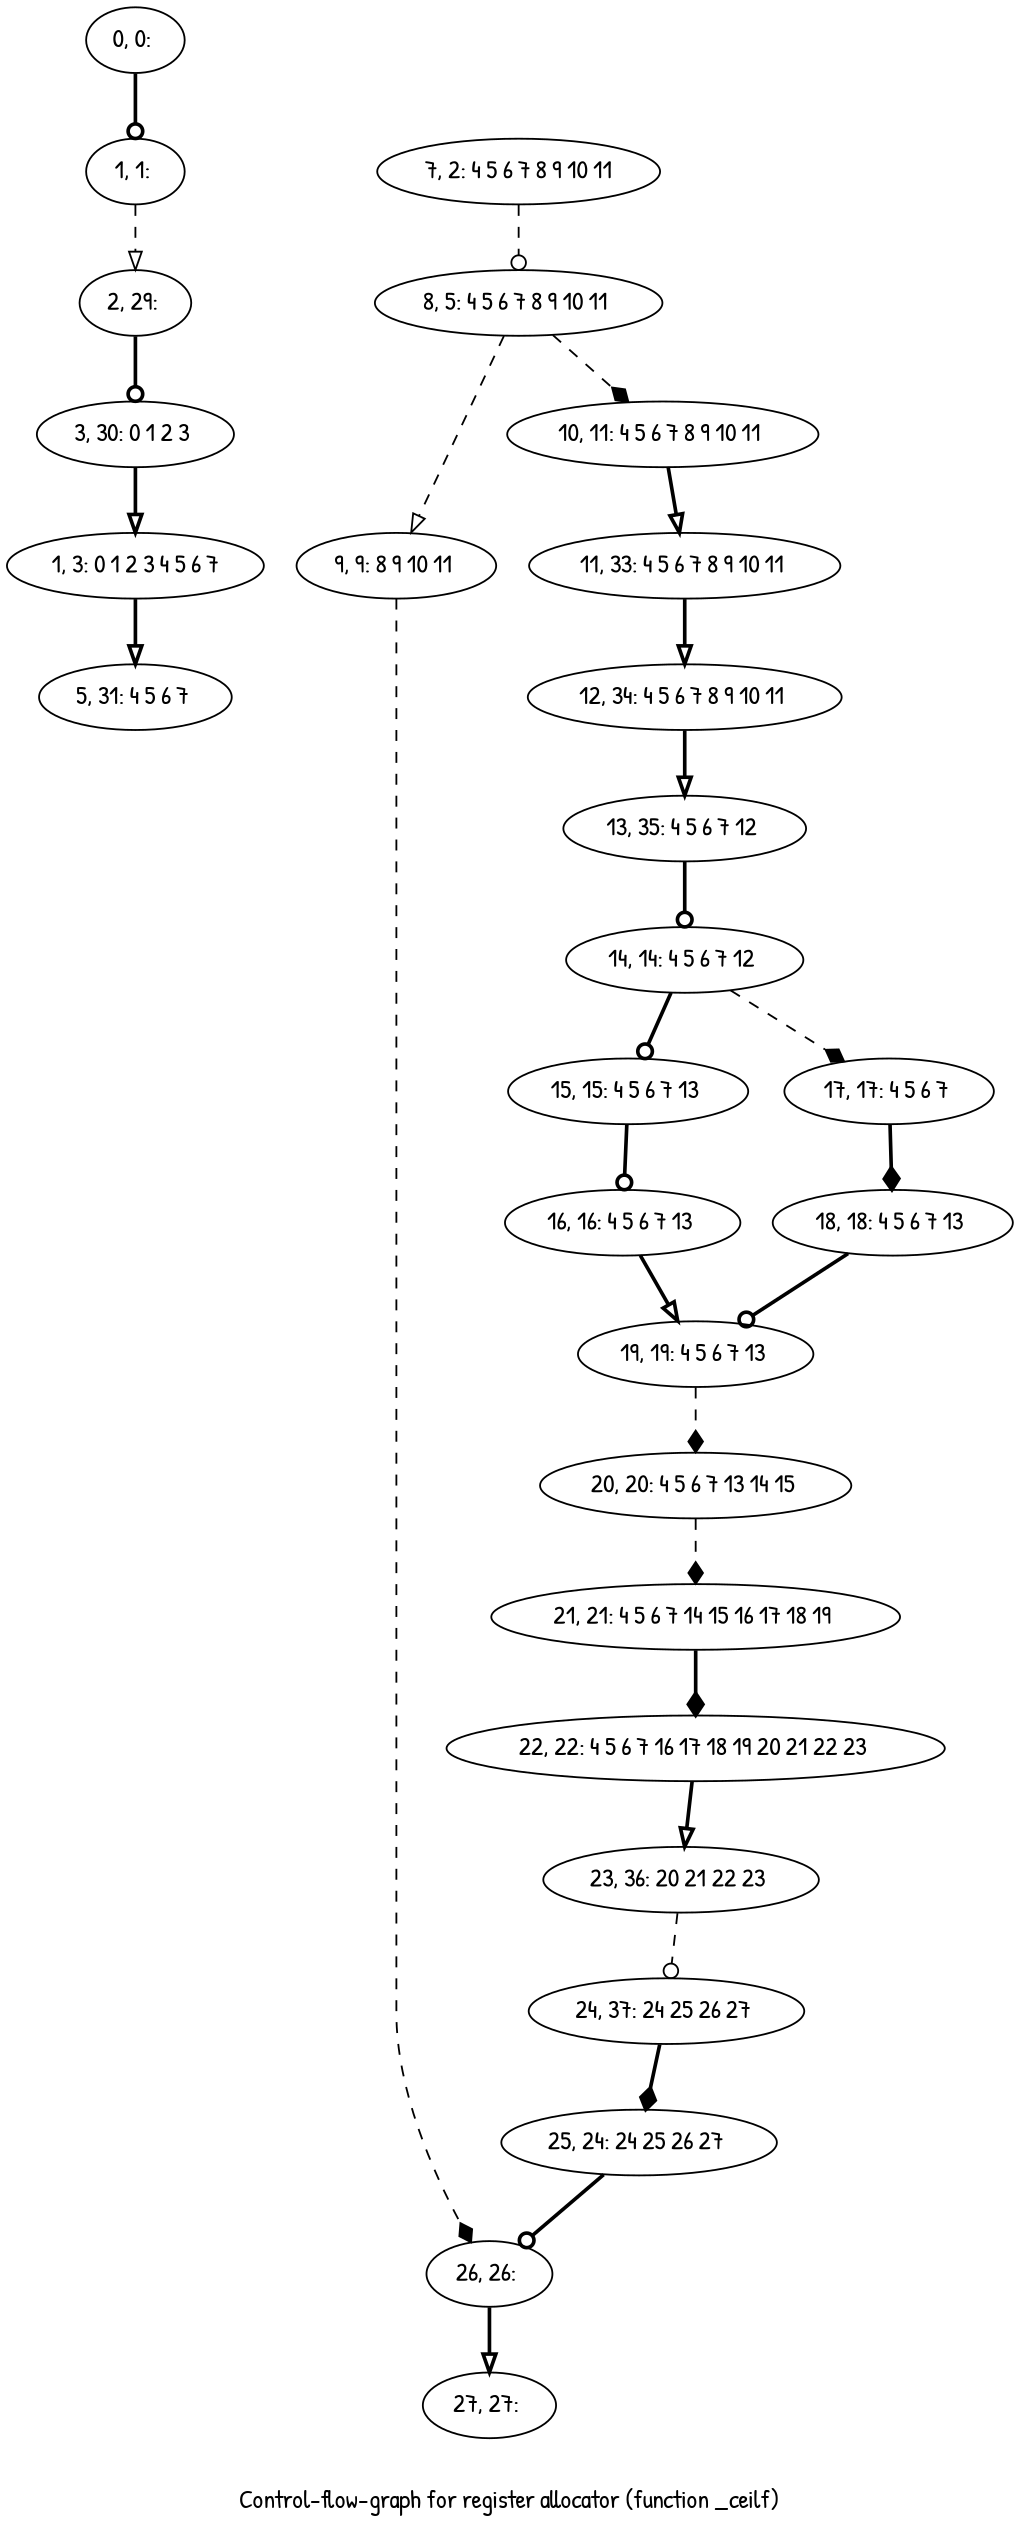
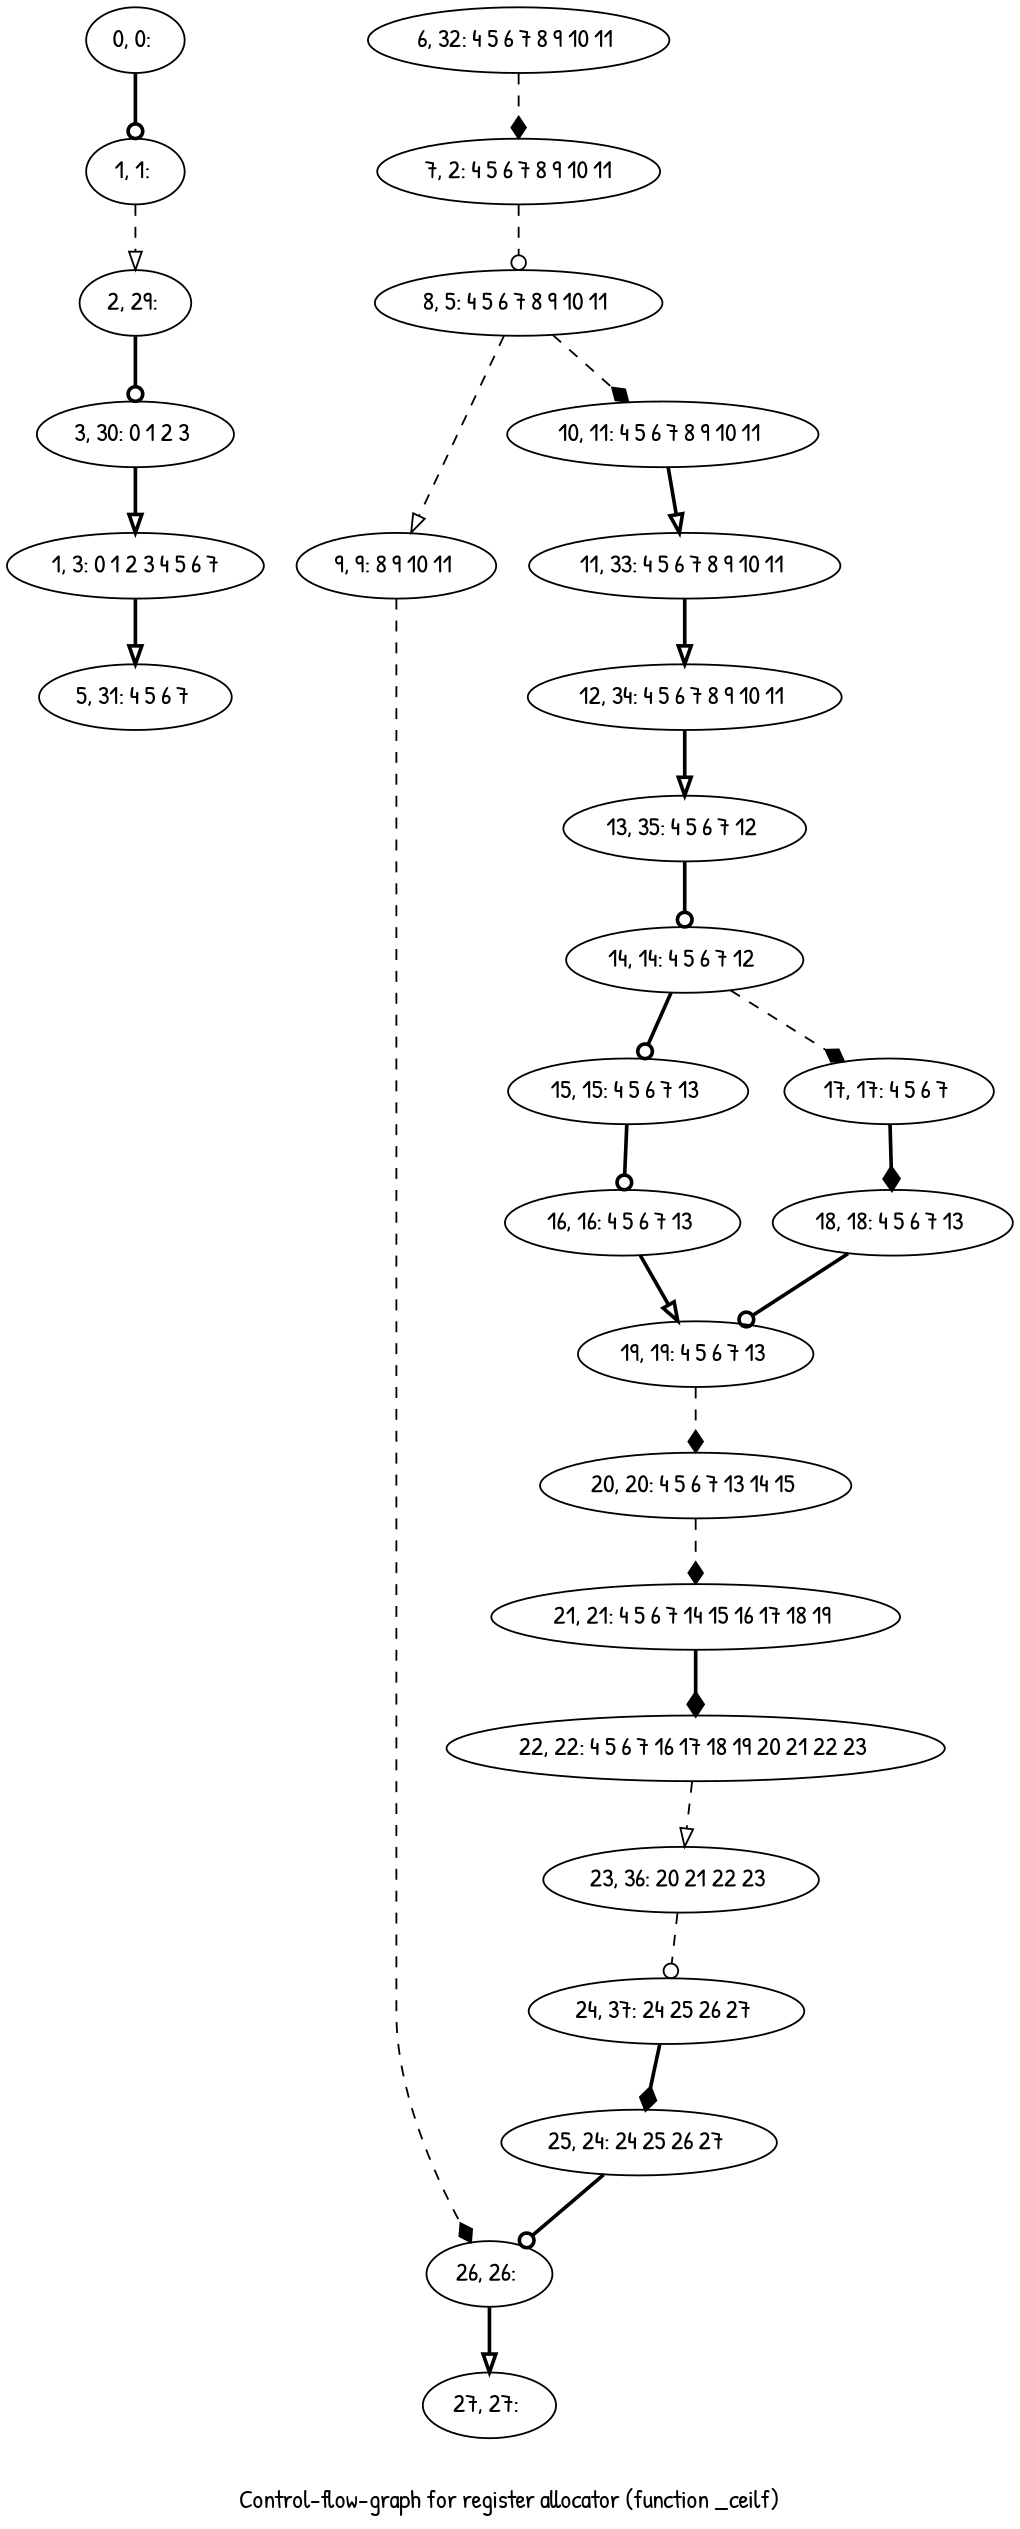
node "6, 32: 4 5 6 7 8 9 10 11": added
edge "22, 22: 4 5 6 7 16 17 18 19 20 21 22 23" -> "23, 36: 20 21 22 23": style bold -> dashed
